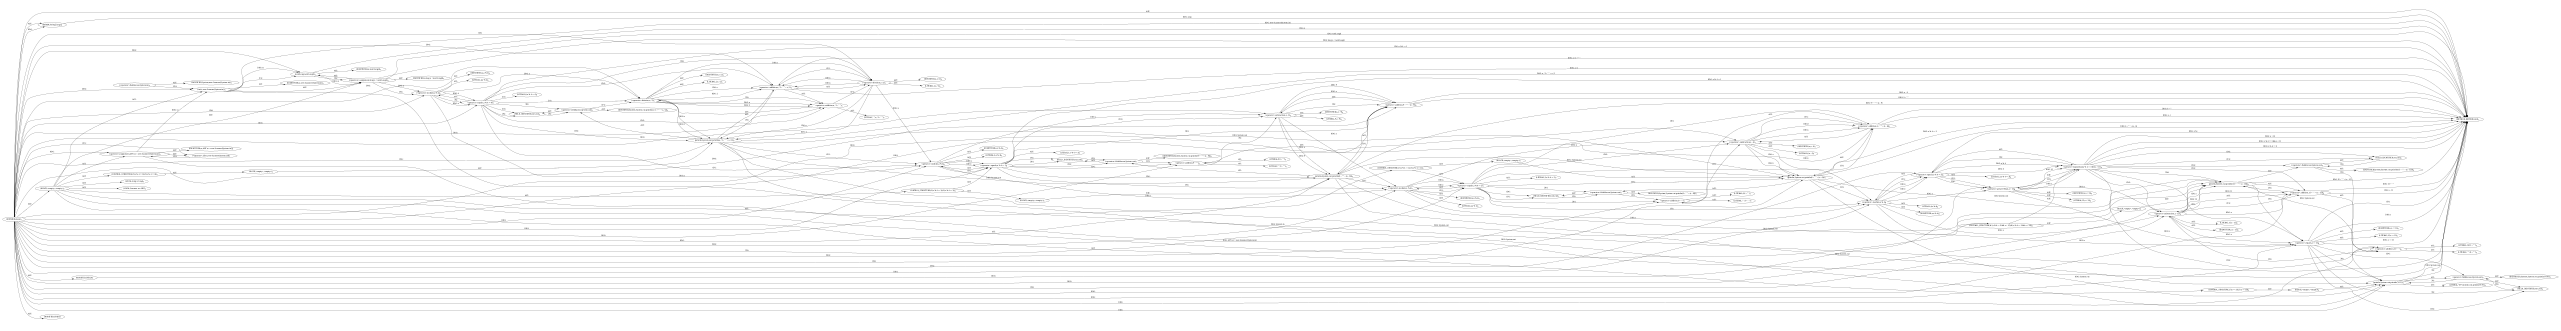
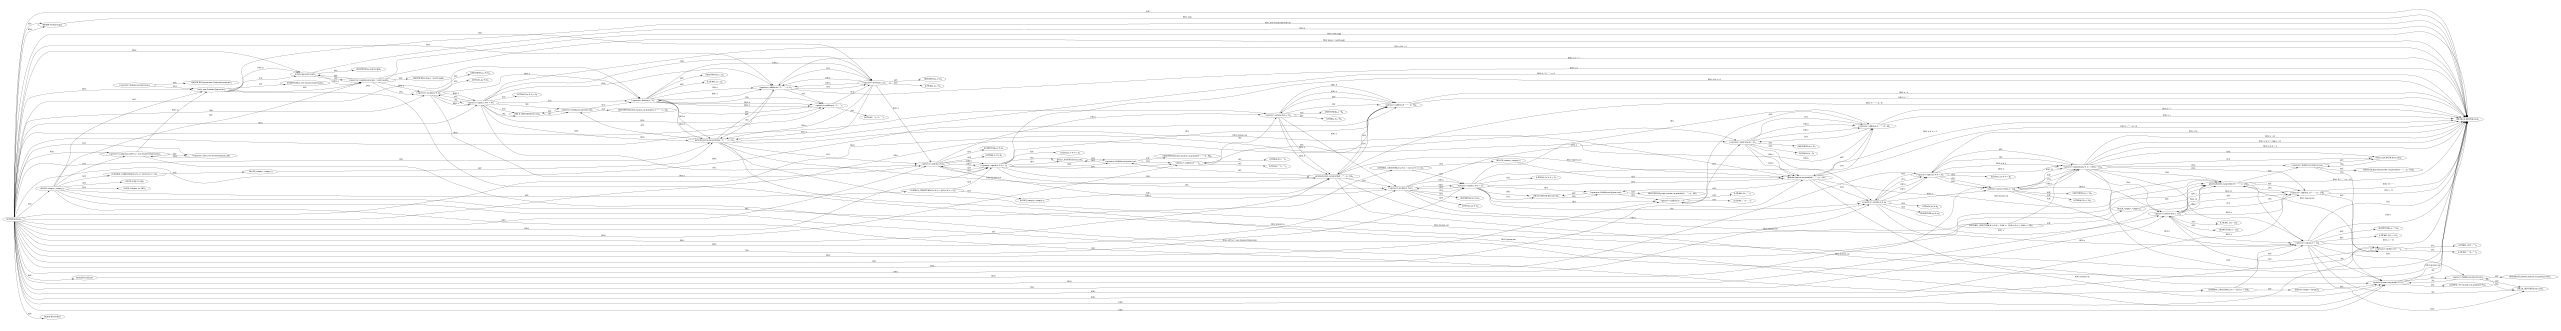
edge "(<operator>.equals,a % 4 == 1)" -> "(<operator>.subtraction,a - 9)": removed, label "CDG:"
node "(IDENTIFIER,sc,ANY sc = new Scanner(System.in))": removed
edge "(<operator>.equals,a % 4 == 2)" -> "(<operator>.subtraction,a - 6)": removed, label "CDG:"
edge "(CONTROL_STRUCTURE,if (a == 15),if (a == 15))" -> "(<operator>.equals,a == 15)": added, label "AST:"
